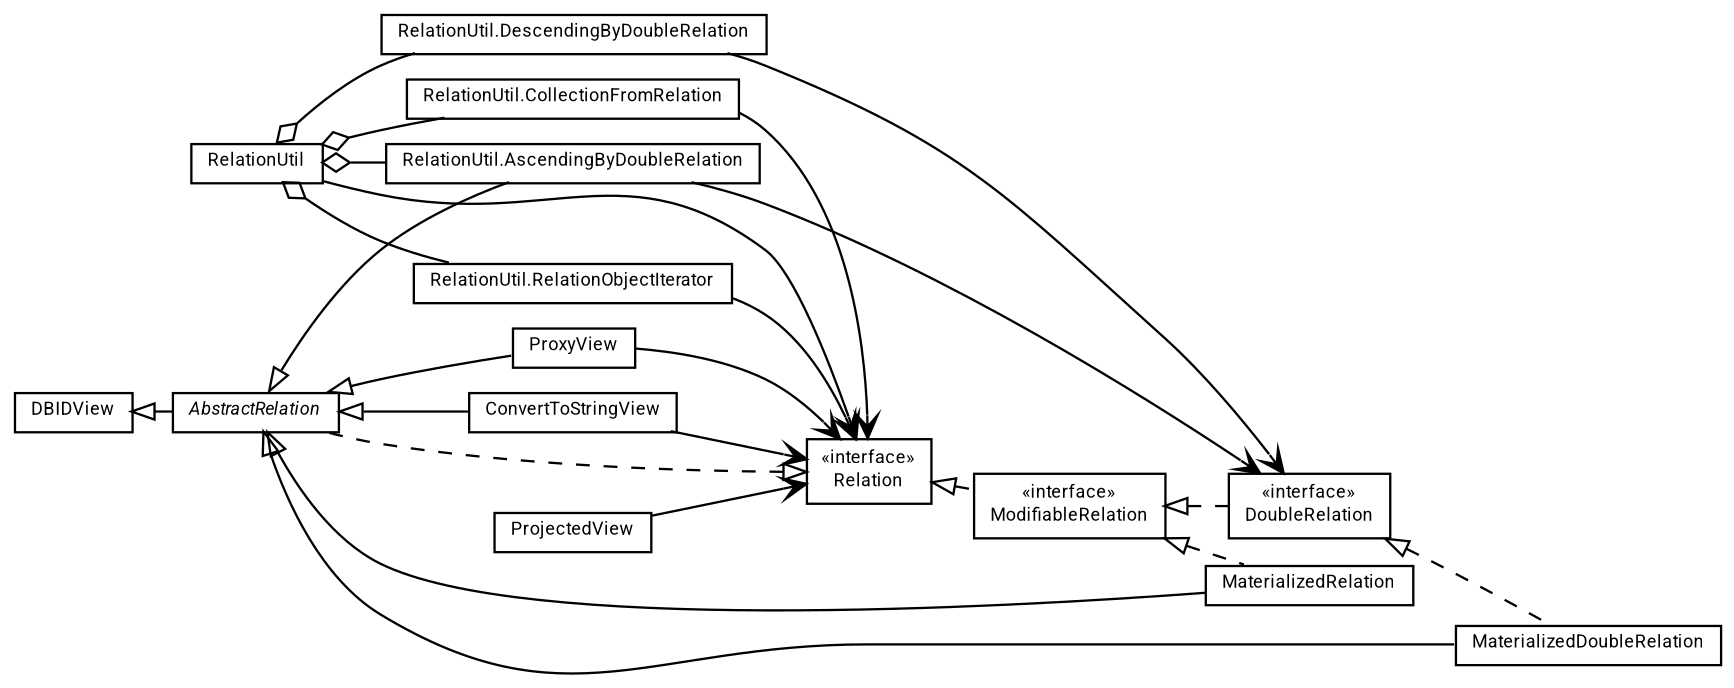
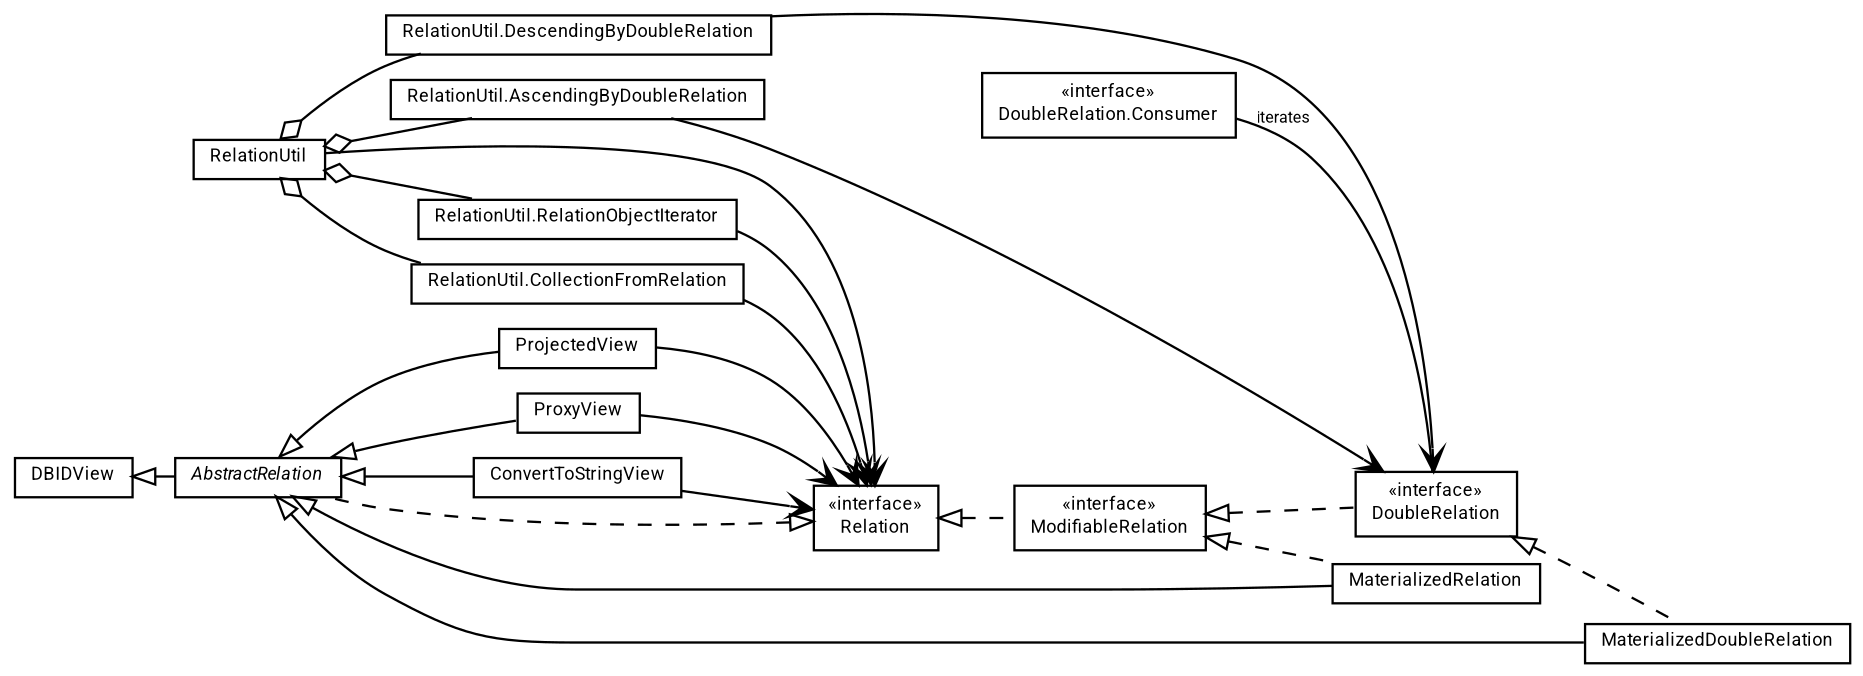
node "DoubleRelation.Consumer": added
edge "RelationUtil.AscendingByDoubleRelation" -> "AbstractRelation": now "ProjectedView" -> "AbstractRelation"
